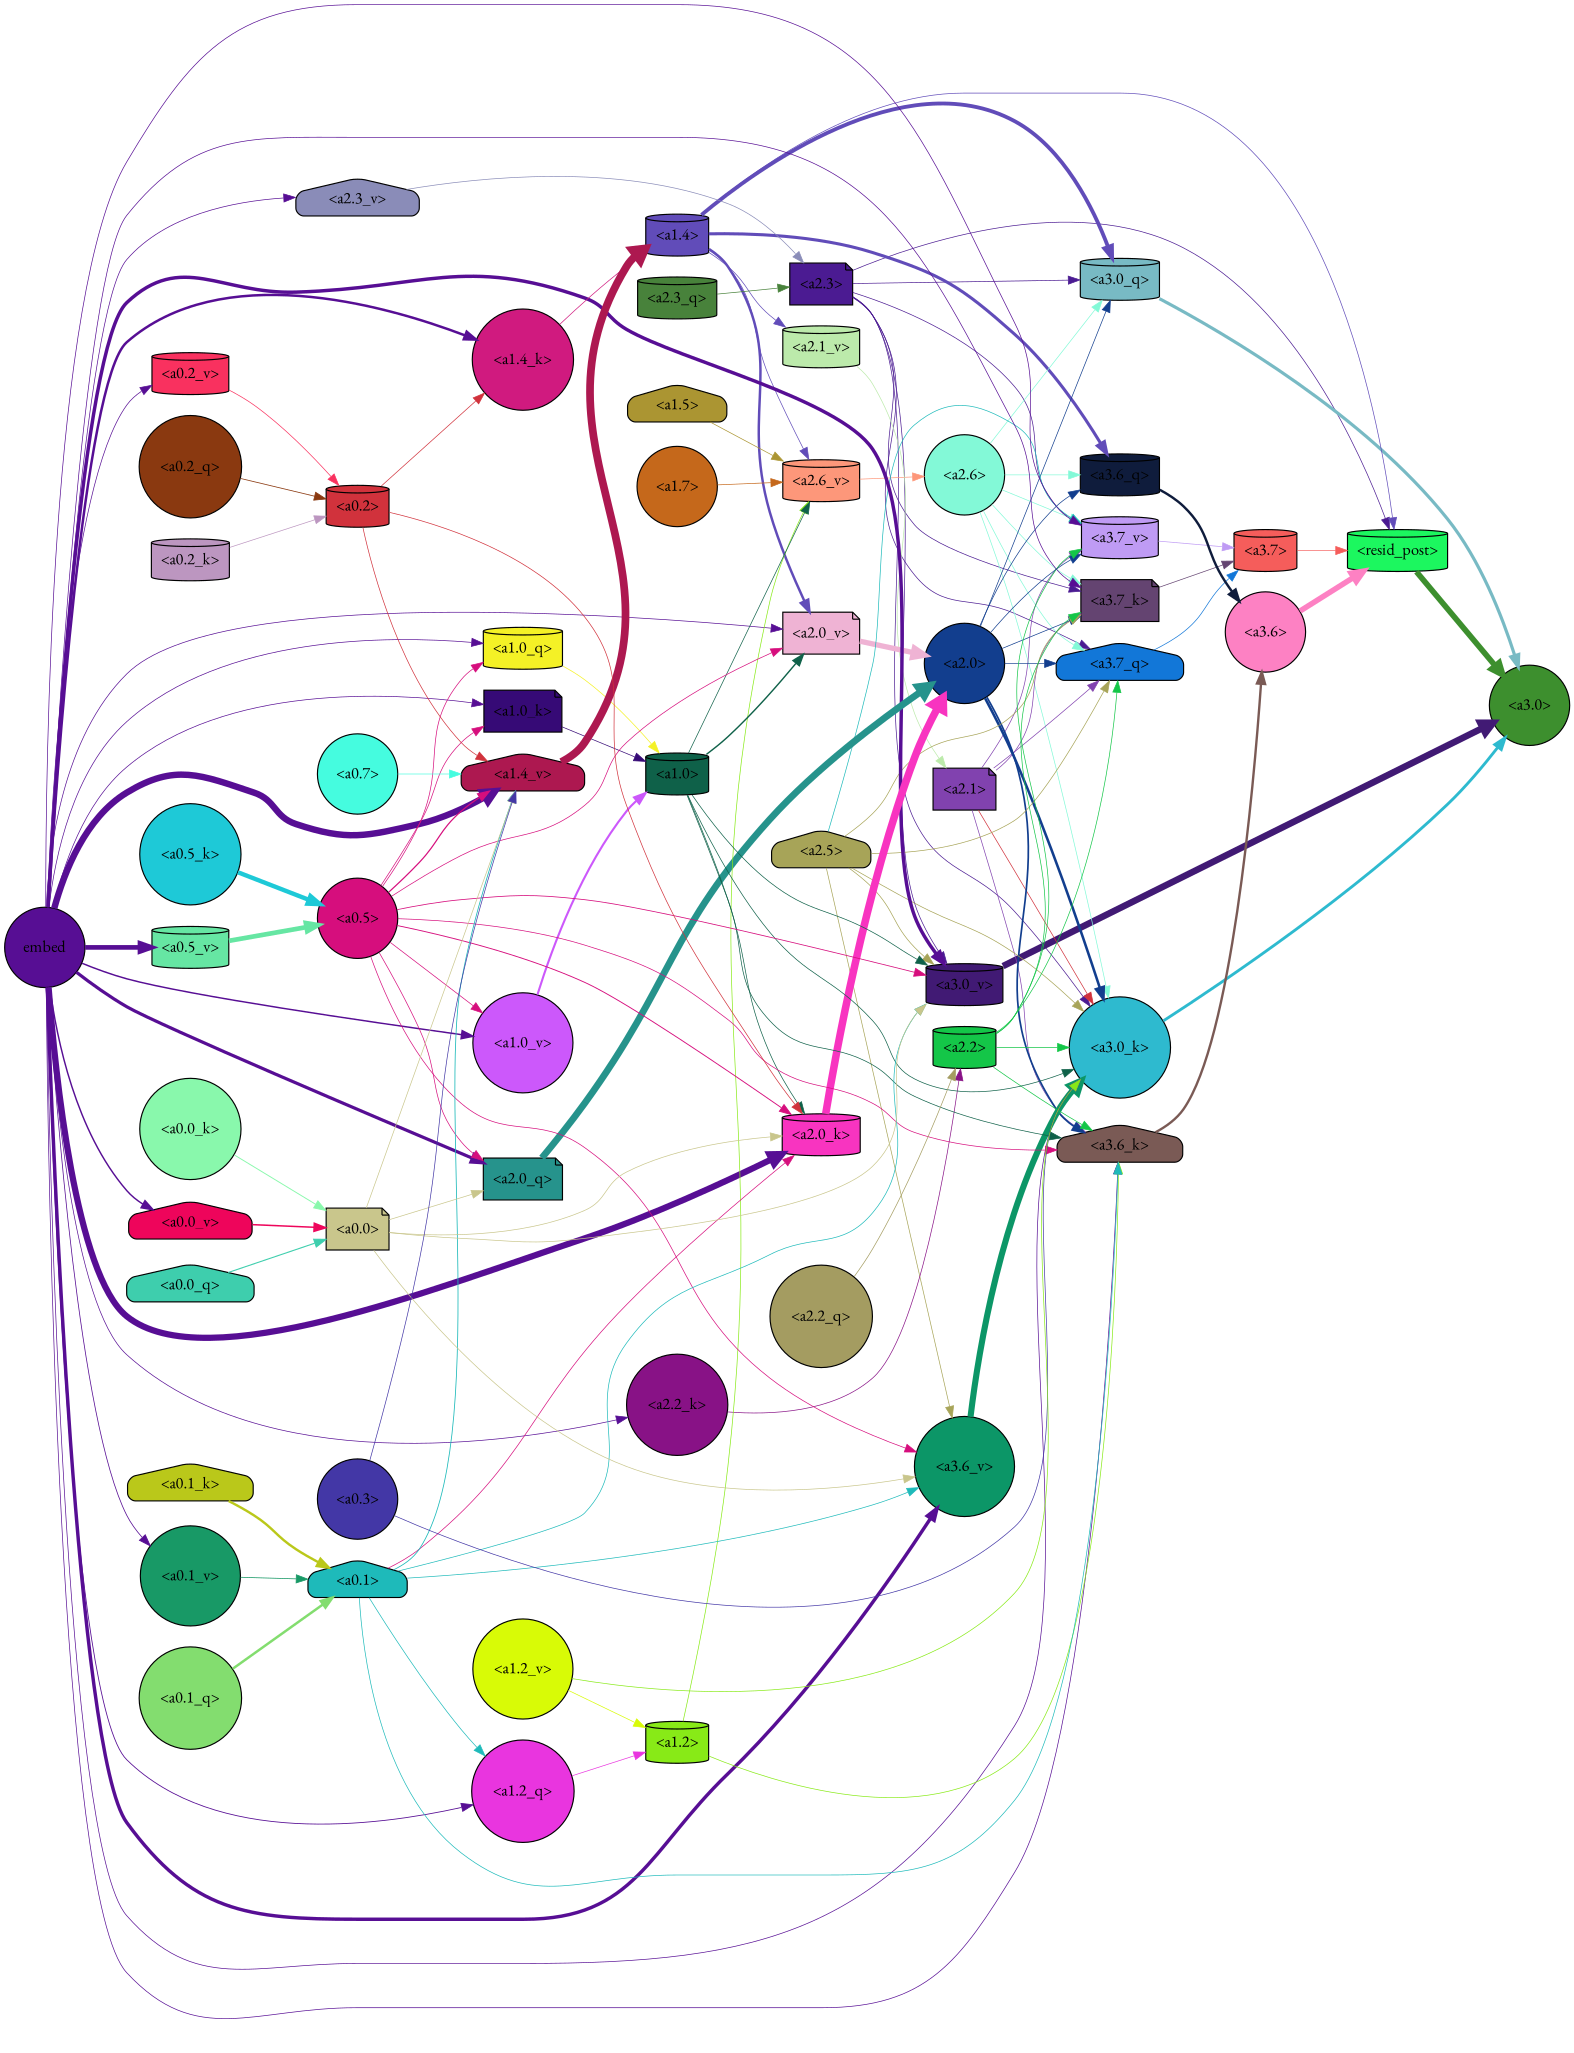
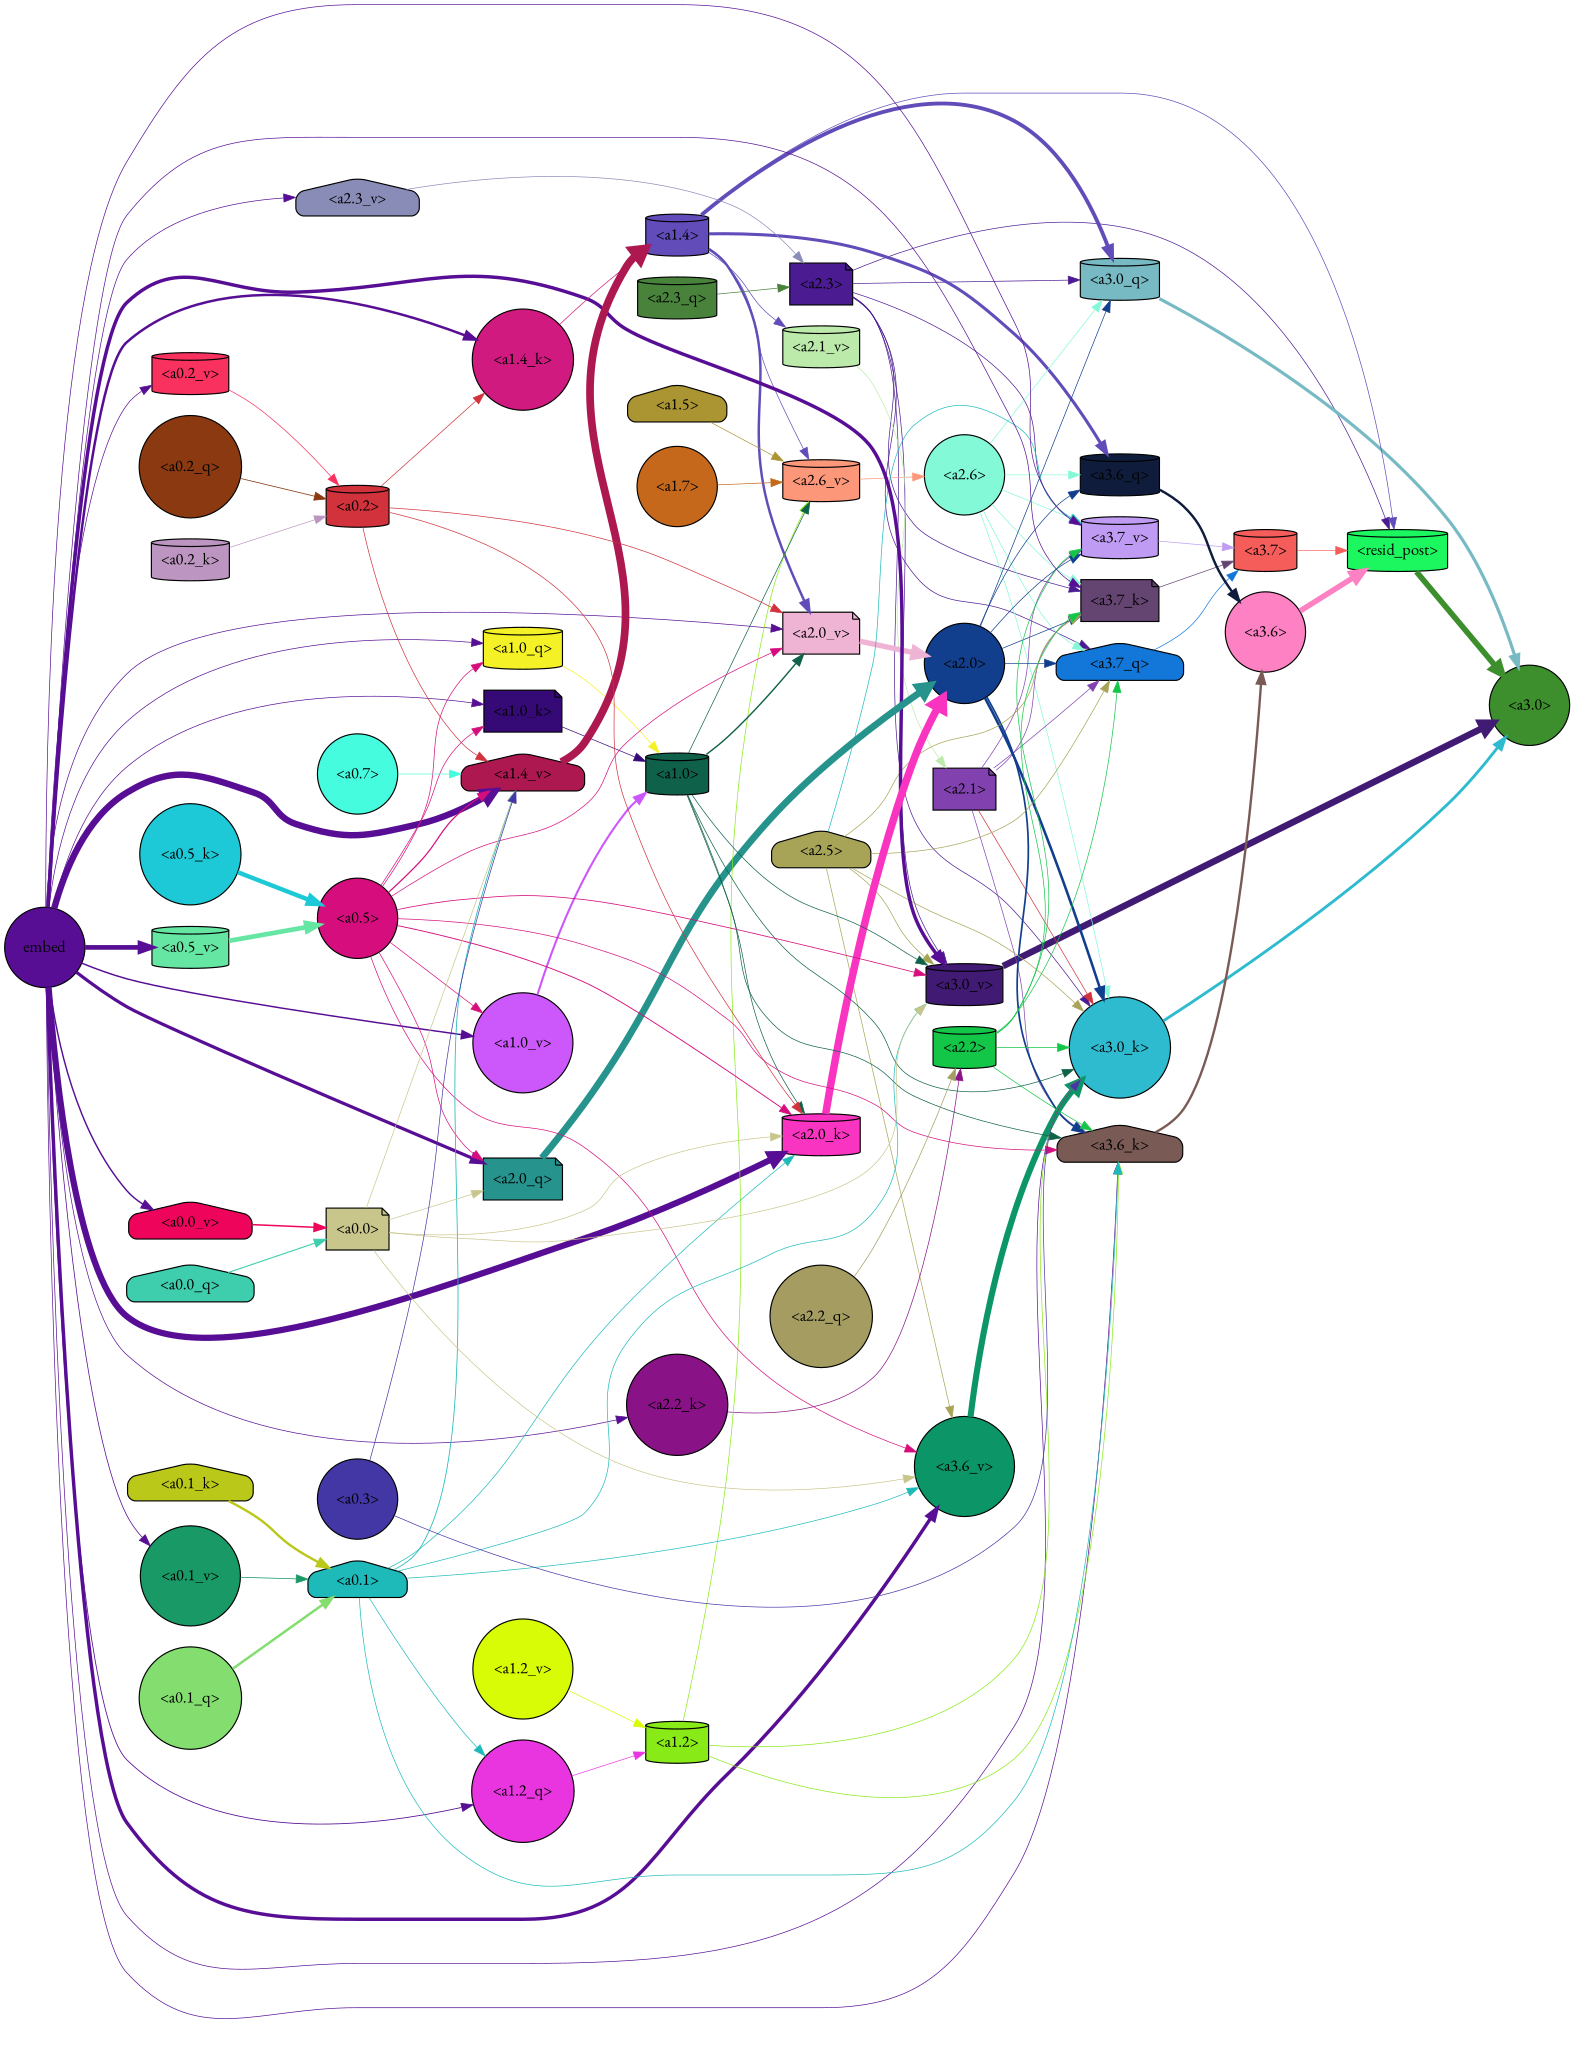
edge "<a0.2>" -> "<a2.0_v>": added
node "<a0.0_k>": removed
edge "<a0.1>" -> "<a2.0_k>": color #d60e7d -> #1ebaba
edge "<a1.2_v>" -> "<a3.0_k>": now "<a1.2>" -> "<a3.0_k>"
